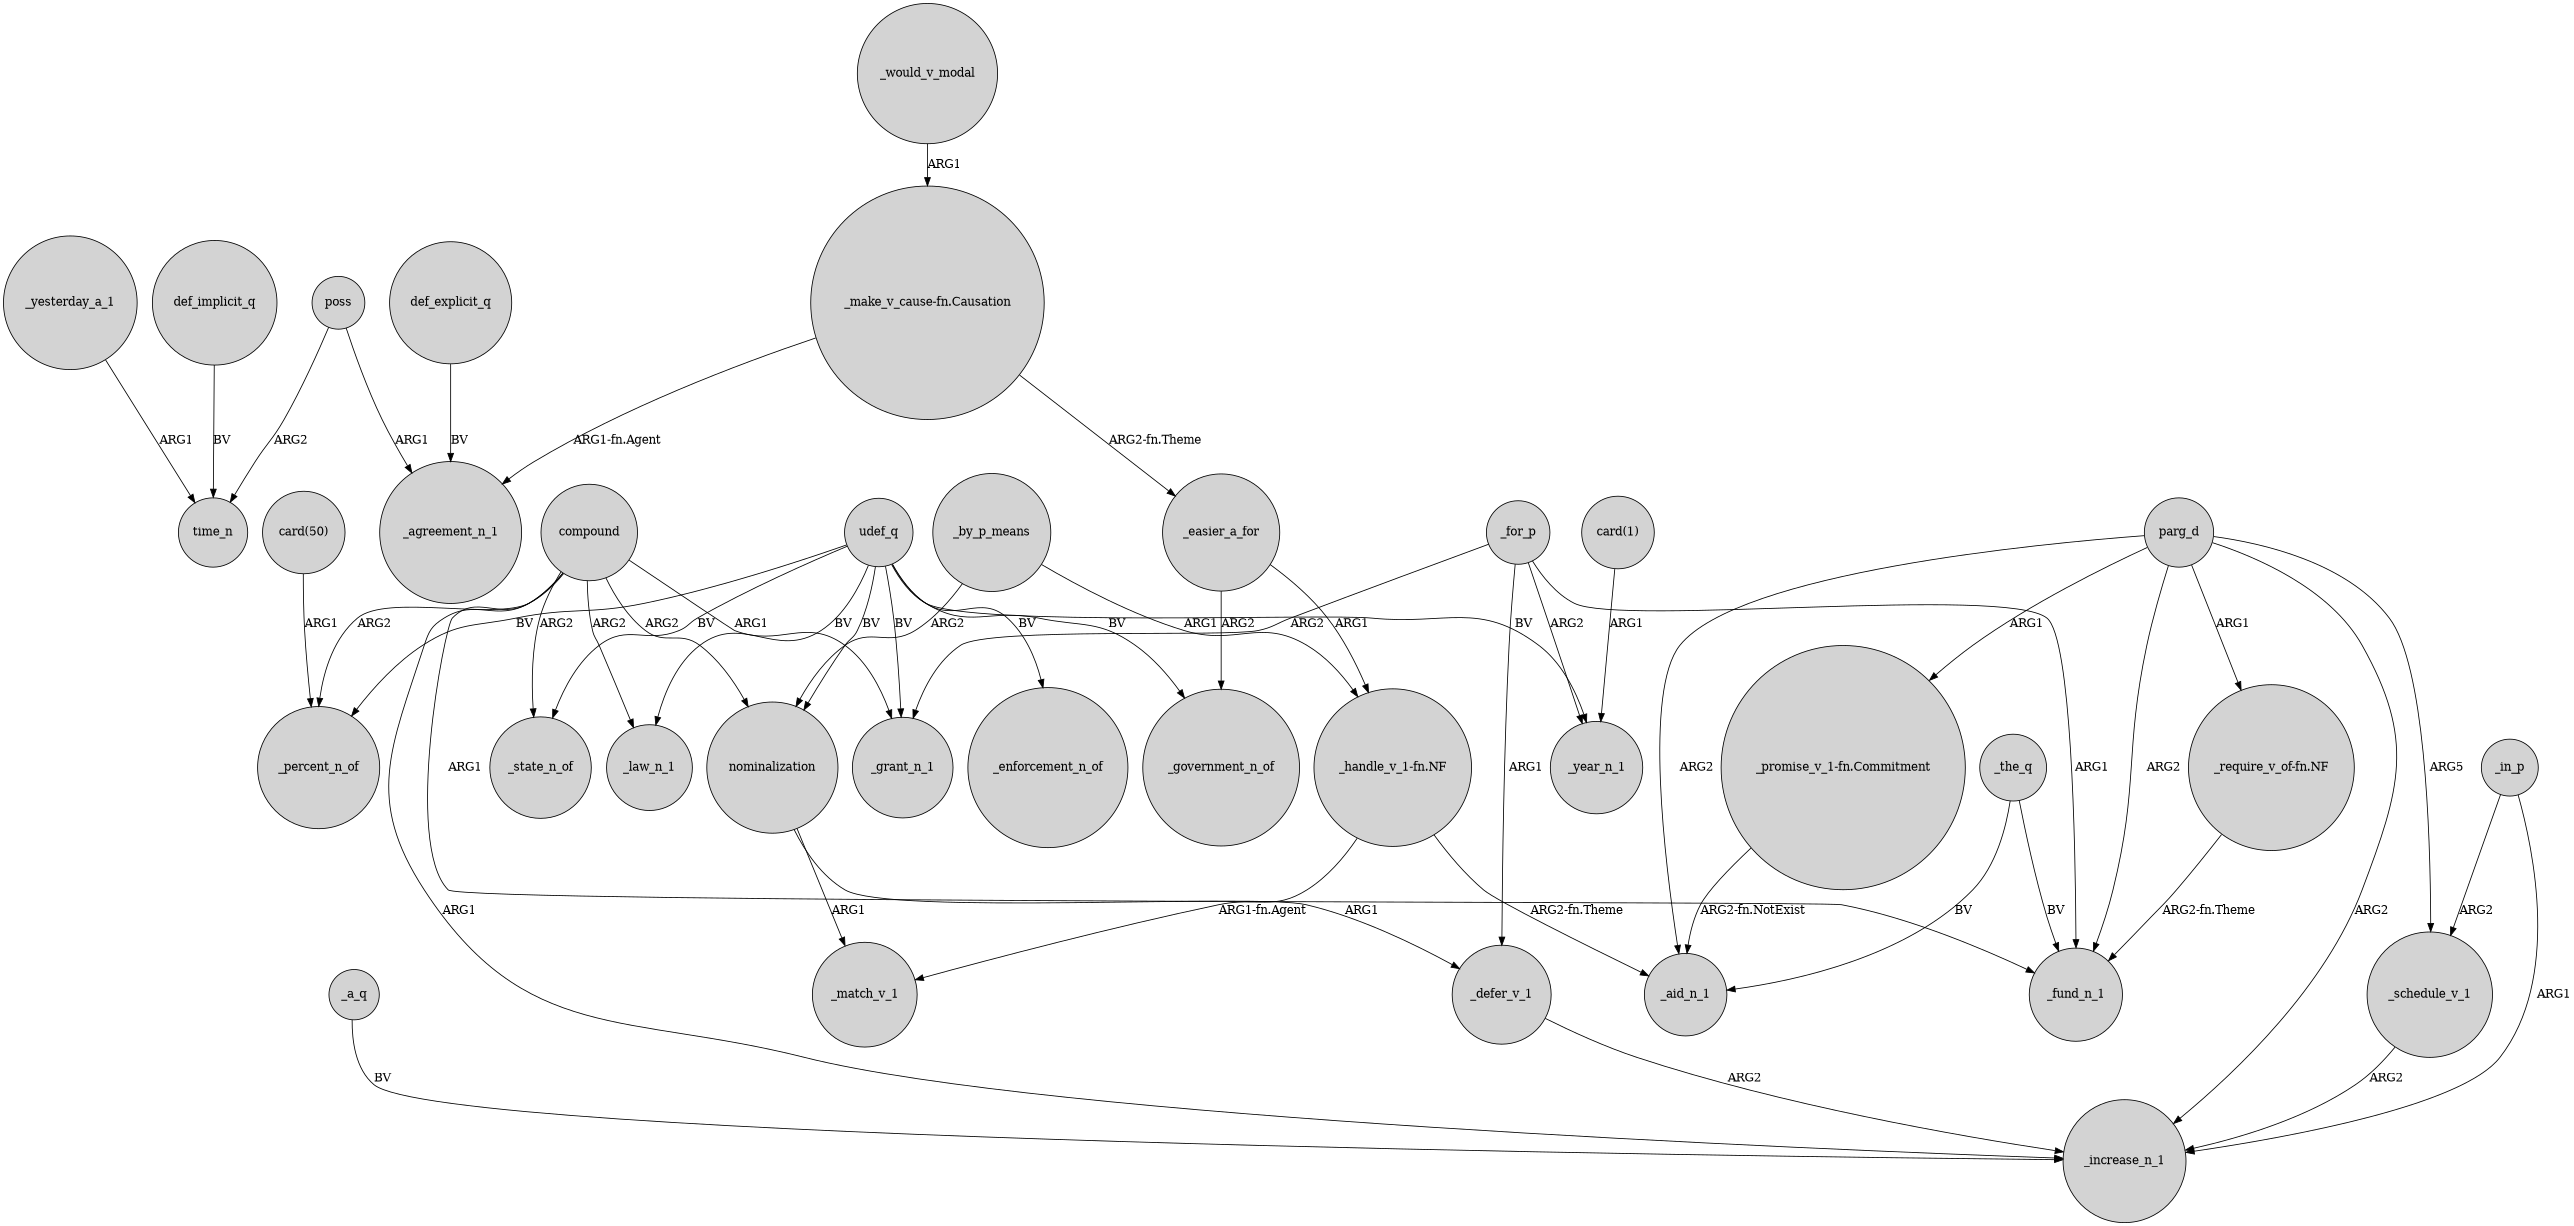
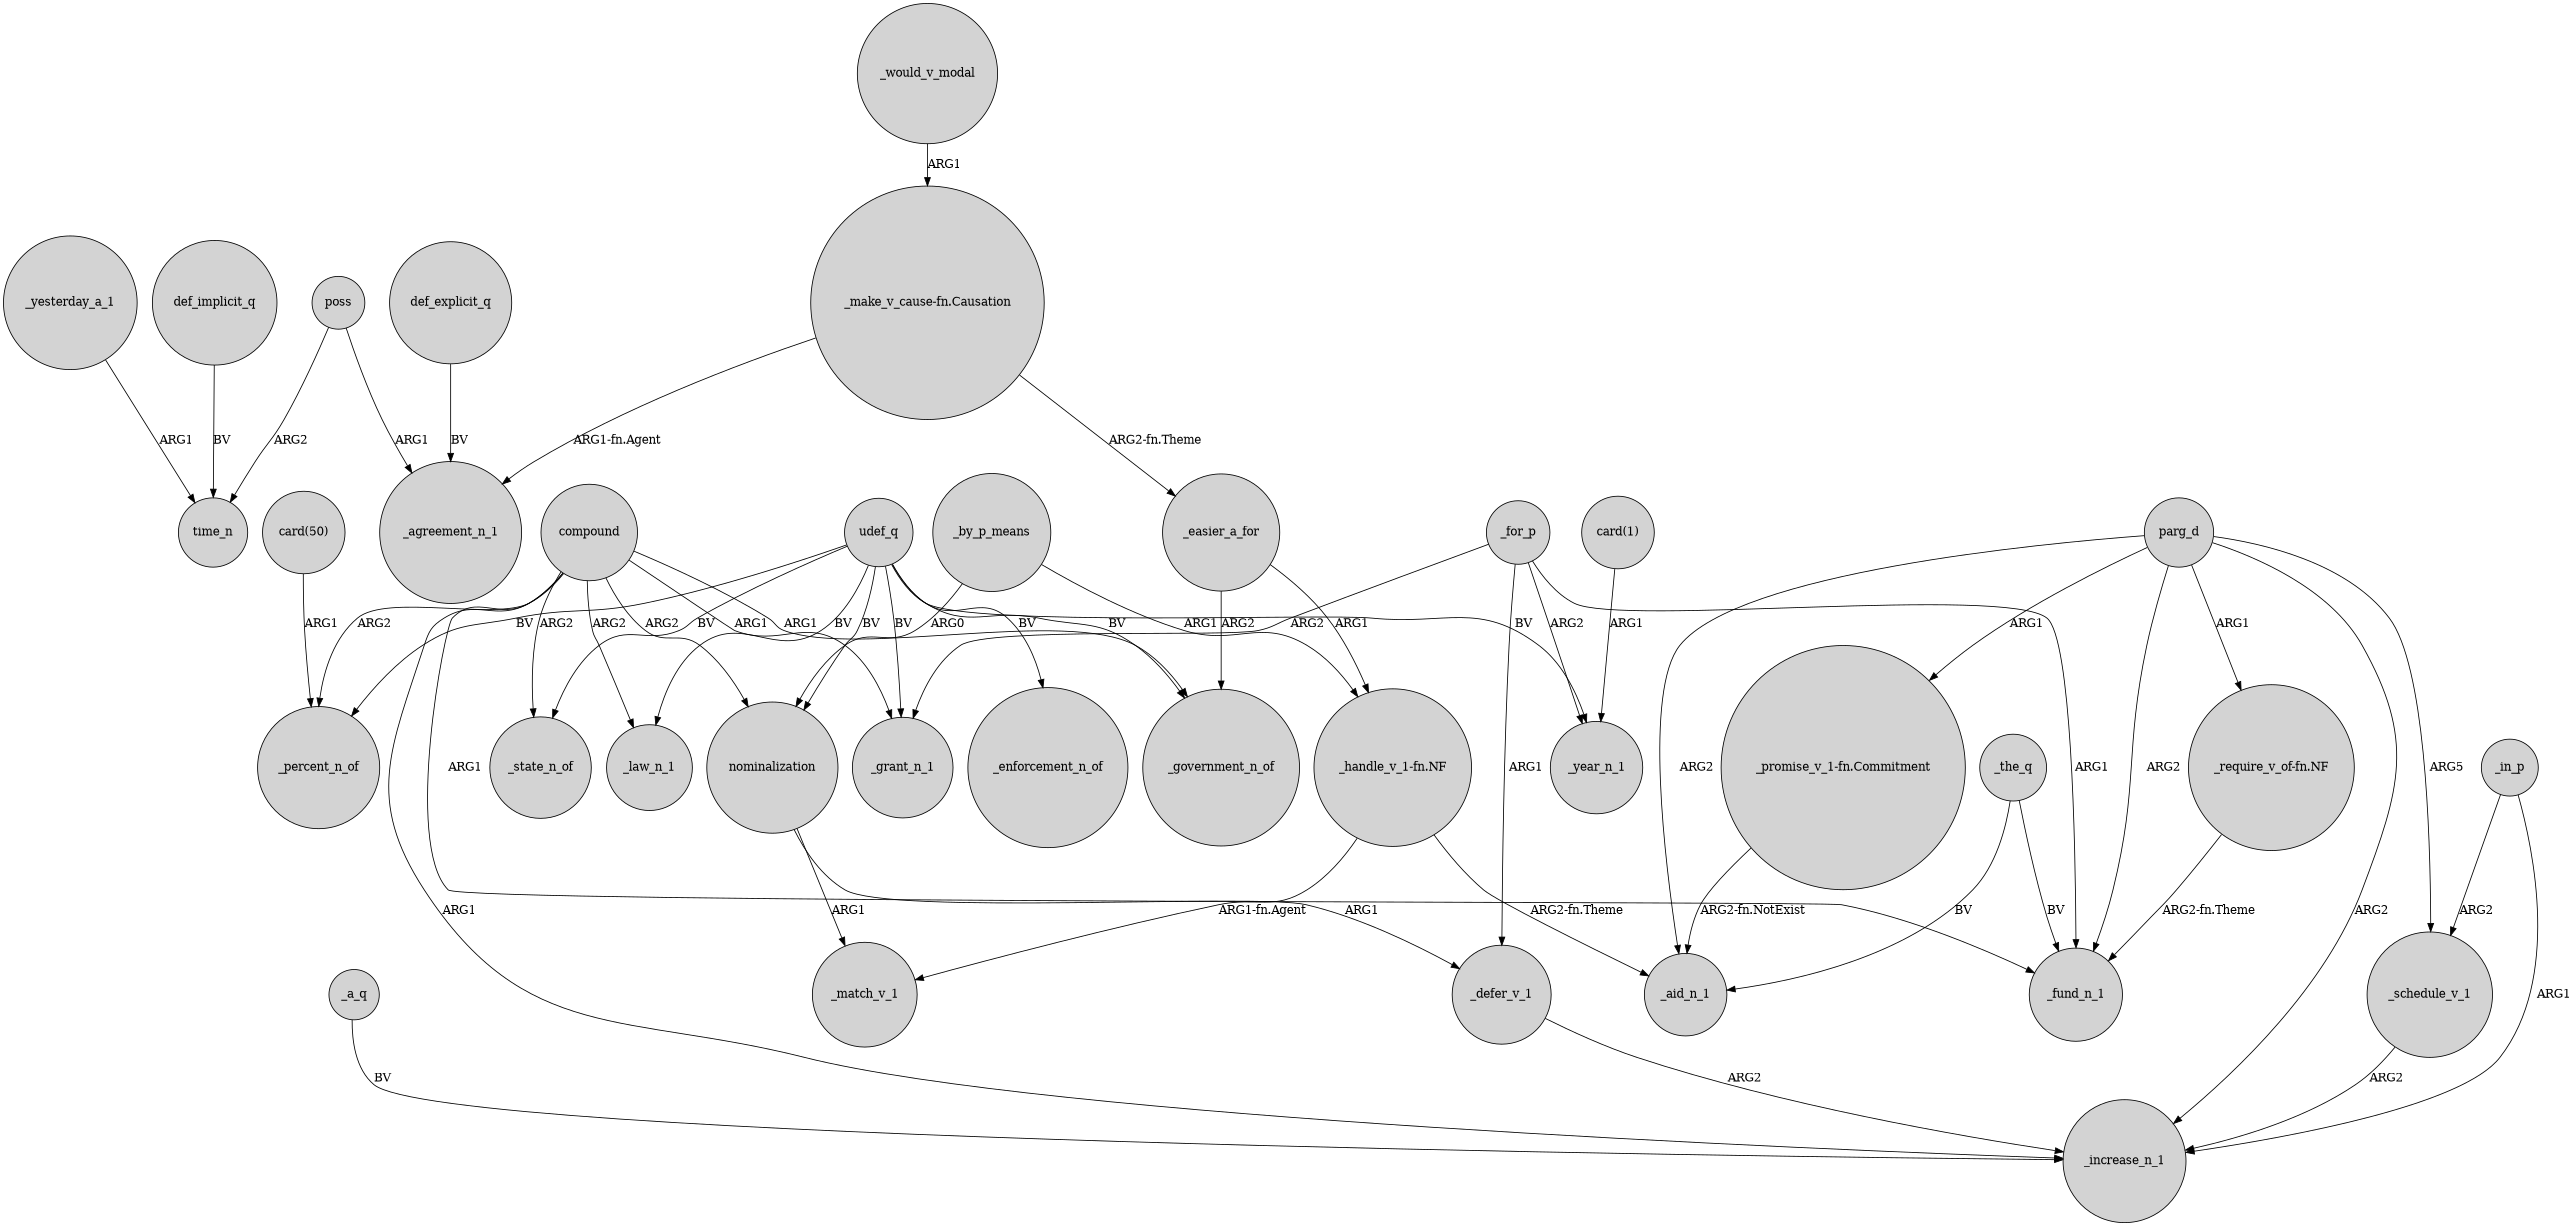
edge "_by_p_means" -> "nominalization": label "ARG2" -> "ARG0"
edge "compound" -> "_government_n_of": added, label "ARG1"
